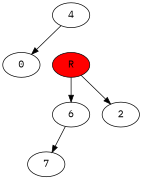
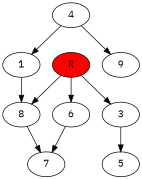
node "0": label "0" -> "1"
node "9": added
node "8": added
node "2": label "2" -> "3"
node "5": added
